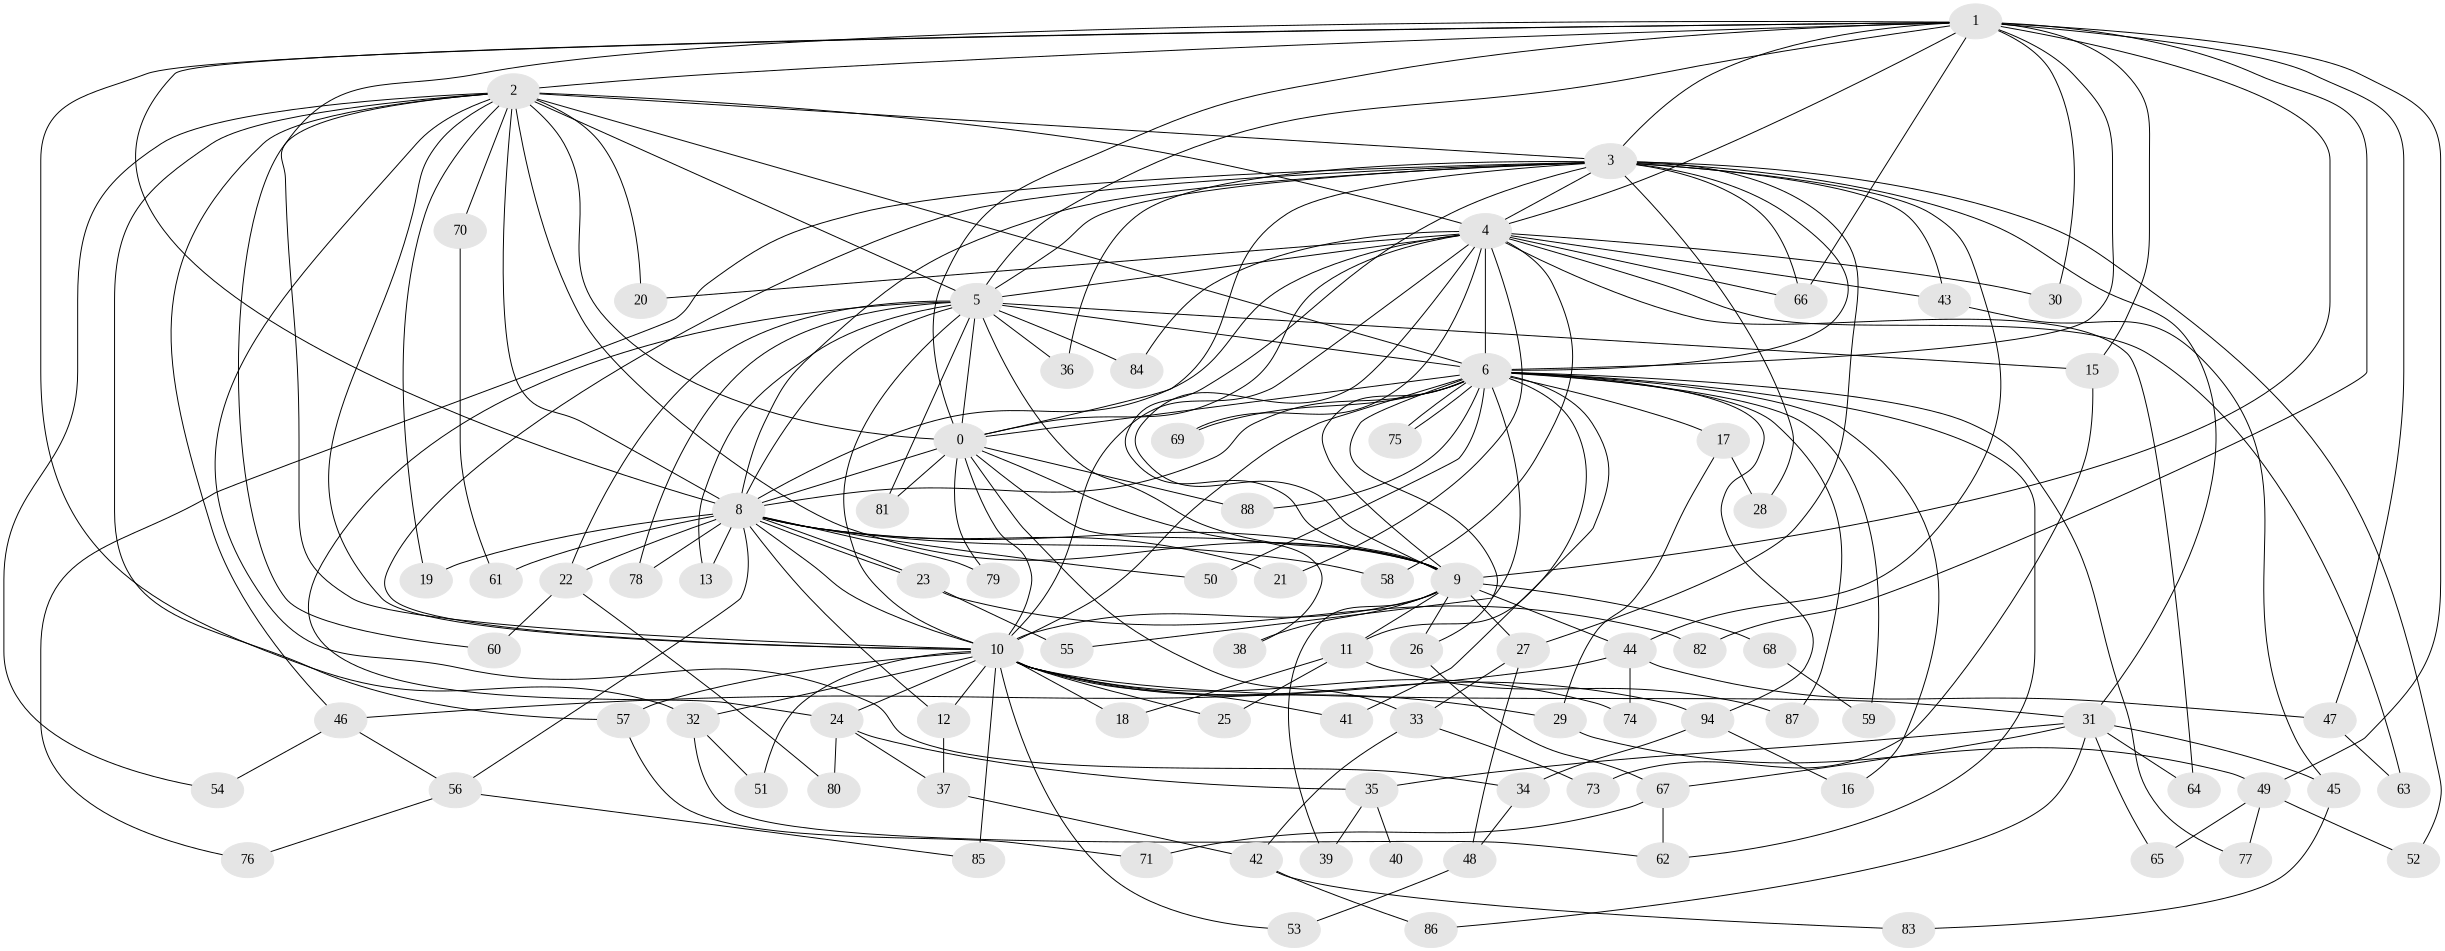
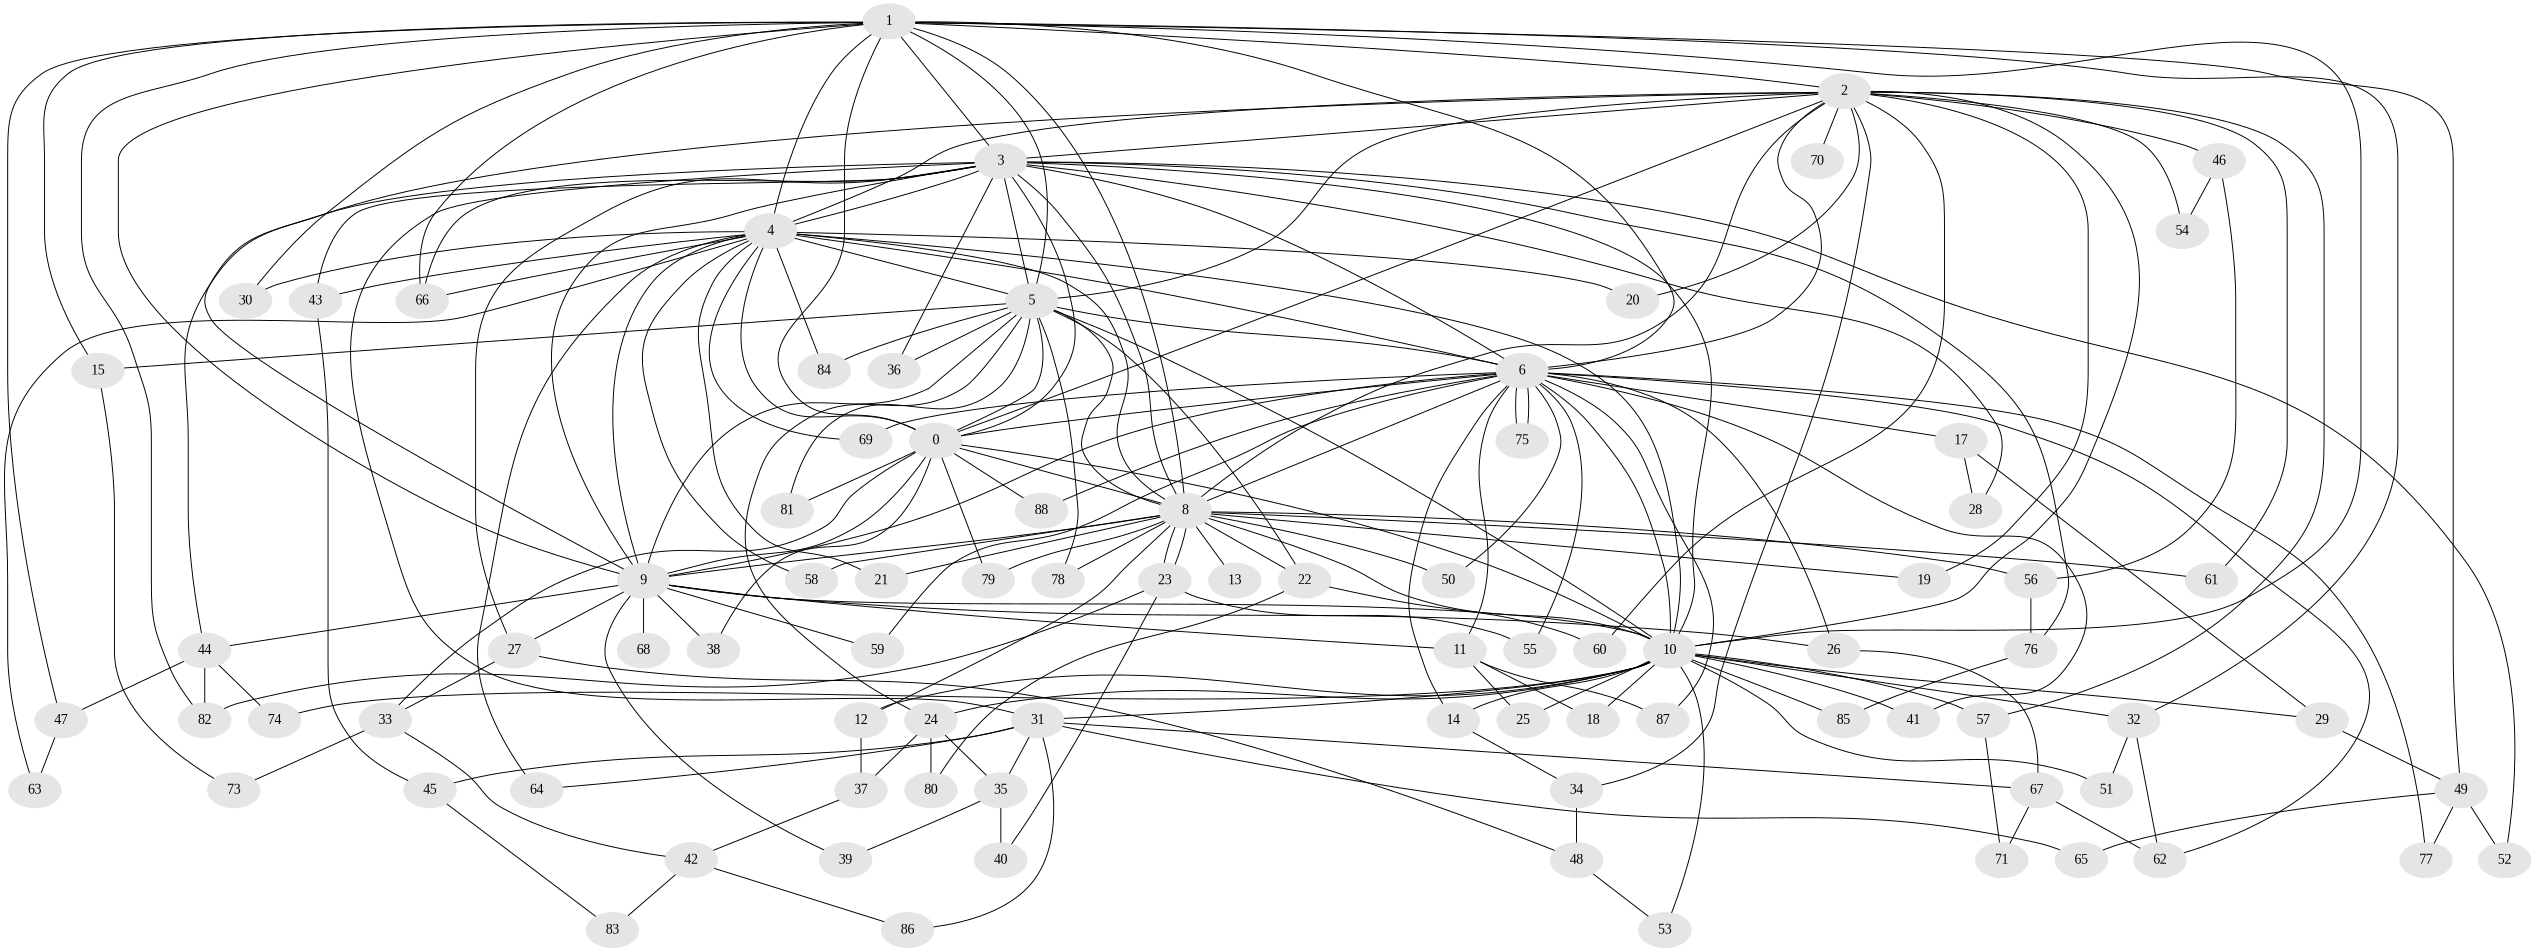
edge "5" -- "13": removed
edge "70" -- "61": now "2" -- "61"
edge "68" -- "59": now "9" -- "59"
edge "44" -- "46": now "44" -- "82"
node "94": label "94" -> "14"
edge "23" -- "40": added
node "16": removed
edge "56" -- "85": now "76" -- "85"
